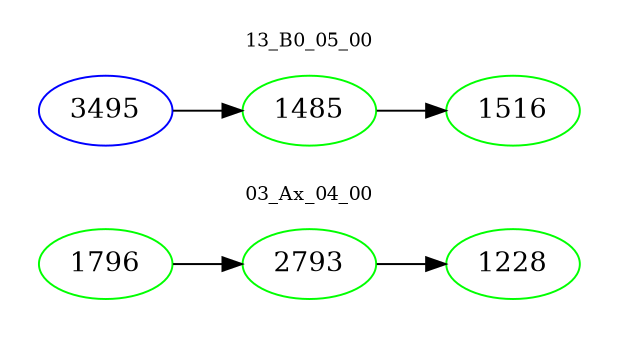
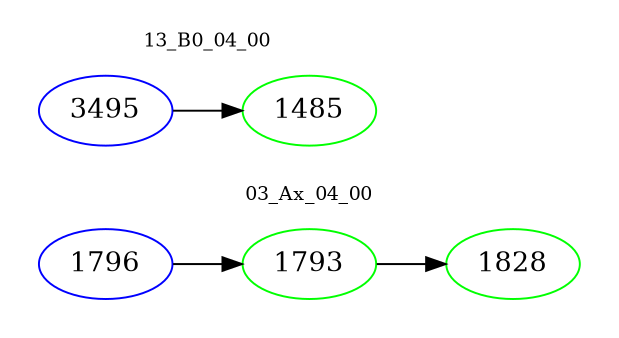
cluster "13_B0_05_00": label "13_B0_05_00" -> "13_B0_04_00"
node "1516": removed
node "1796": color green -> blue
node "2793": label "2793" -> "1793"
node "1228": label "1228" -> "1828"
